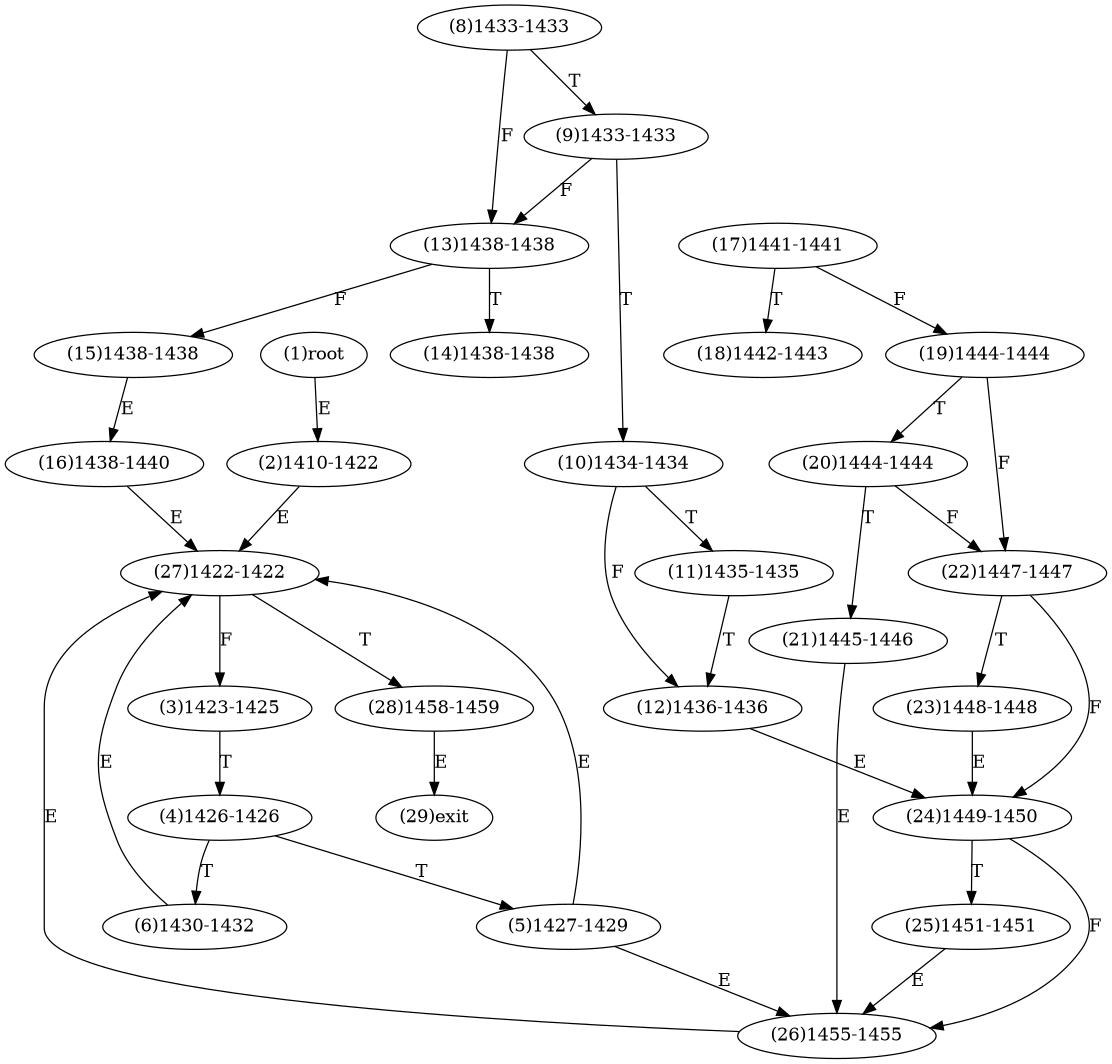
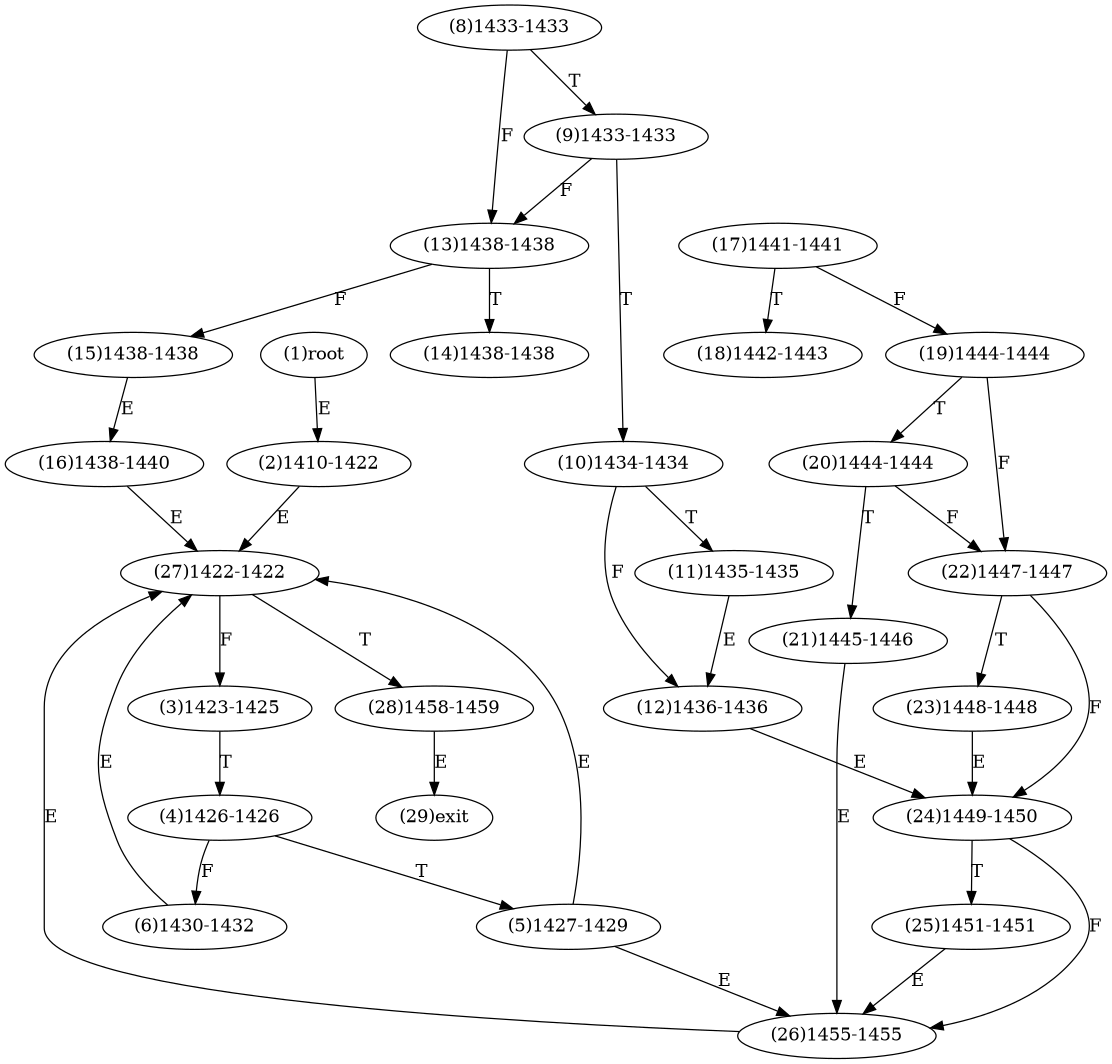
edge "(11)1435-1435" -> "(12)1436-1436": label "T" -> "E"
edge "(4)1426-1426" -> "(6)1430-1432": label "T" -> "F"
